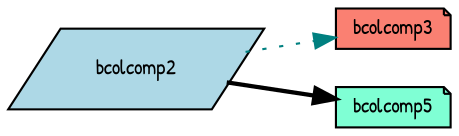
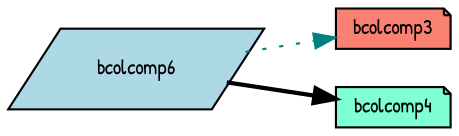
node "bcolcomp2": label "bcolcomp2" -> "bcolcomp6"
node "bcolcomp5": label "bcolcomp5" -> "bcolcomp4"
